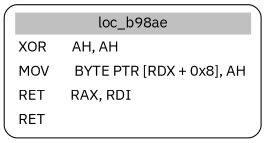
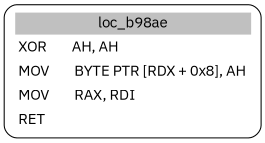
node "loc_b98ae": text "RET        RAX, RDI" -> "MOV        RAX, RDI"
